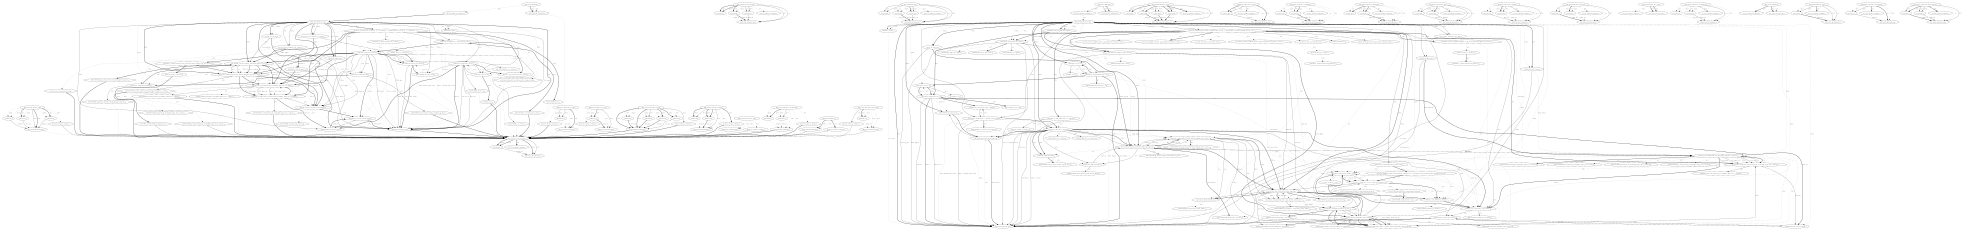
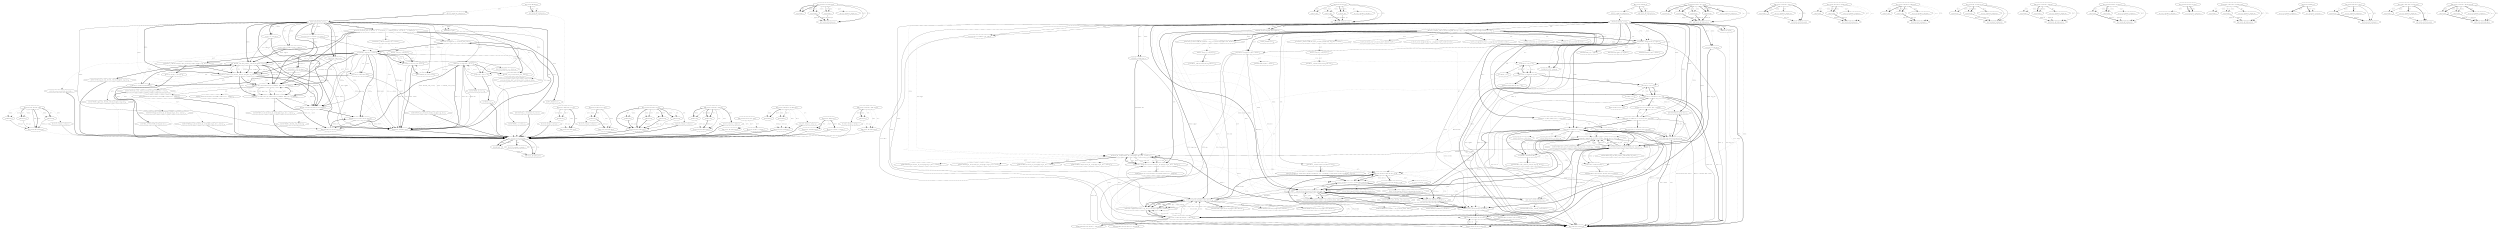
edge "(d2i_ECDSA_SIG,d2i_ECDSA_SIG(&s, &p, sig_len))" -> "(IDENTIFIER,sig_len,derlen != sig_len)": now "(d2i_ECDSA_SIG,d2i_ECDSA_SIG(&s, &p, sig_len))" -> "(<operator>.notEquals,derlen != sig_len)"
edge "(IDENTIFIER,der,OPENSSL_cleanse(der, derlen))" -> "(IDENTIFIER,derlen,derlen > 0)": now "(<operator>.greaterThan,derlen > 0)" -> "(IDENTIFIER,derlen,derlen > 0)"
edge "(i2d_ECDSA_SIG,i2d_ECDSA_SIG(s, &der))" -> "(IDENTIFIER,sigbuf,memcmp(sigbuf, der, derlen))": now "(i2d_ECDSA_SIG,i2d_ECDSA_SIG(s, &der))" -> "(memcmp,memcmp(sigbuf, der, derlen))"
